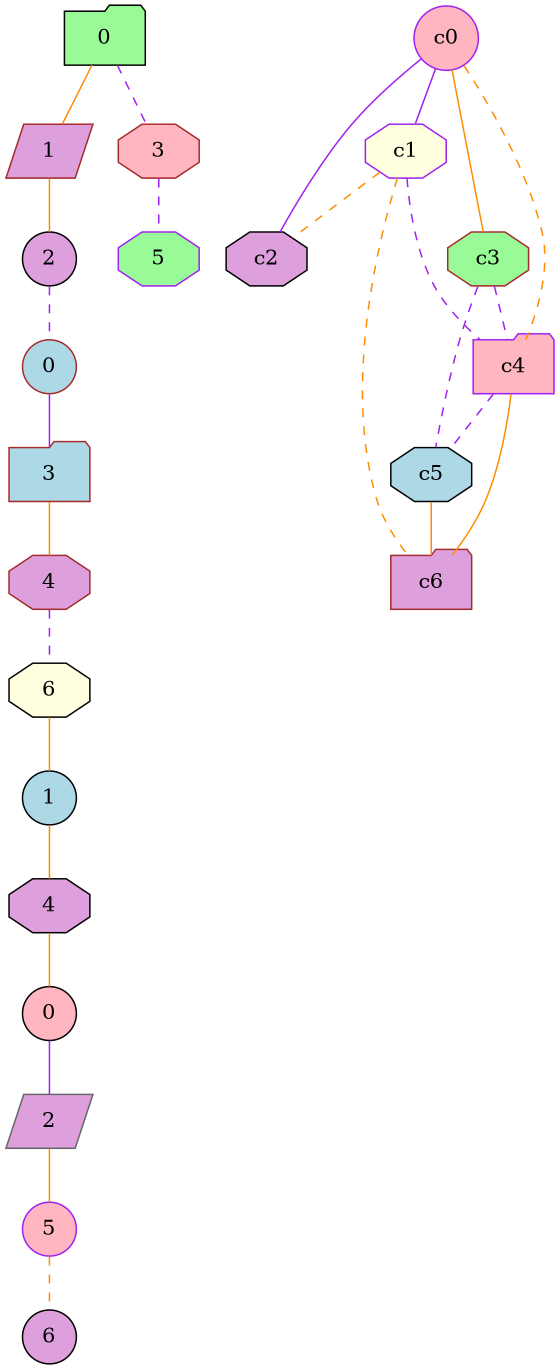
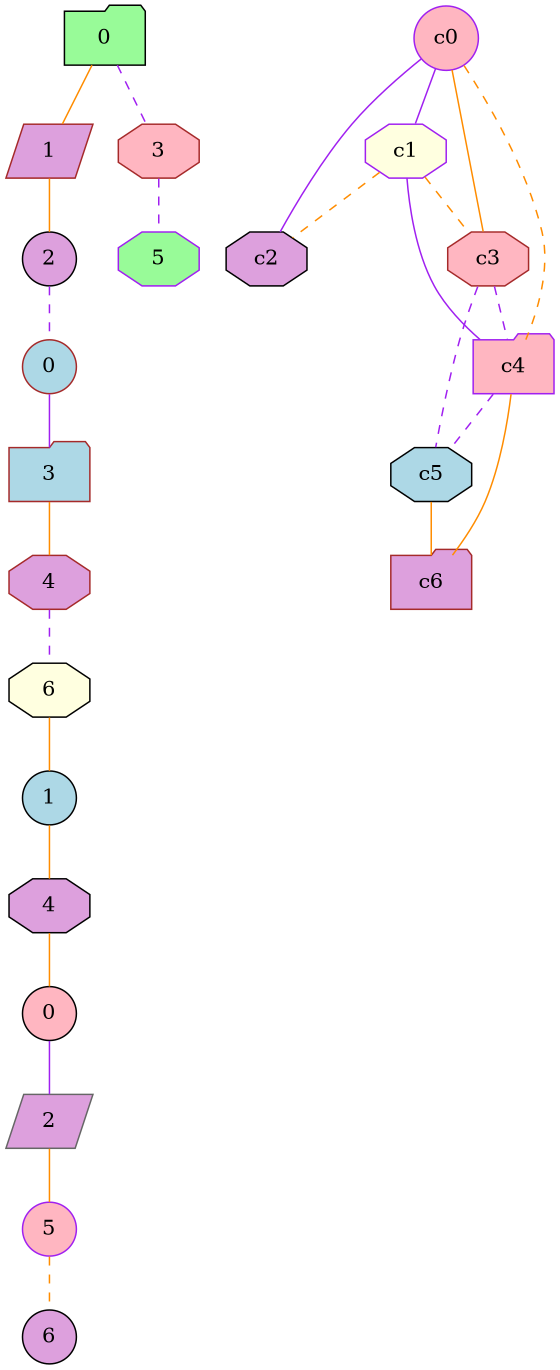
node "c3": fillcolor palegreen -> lightpink
edge "c1" -- "c4": style dashed -> solid
edge "c1" -- "c6": now "c1" -- "c3"
